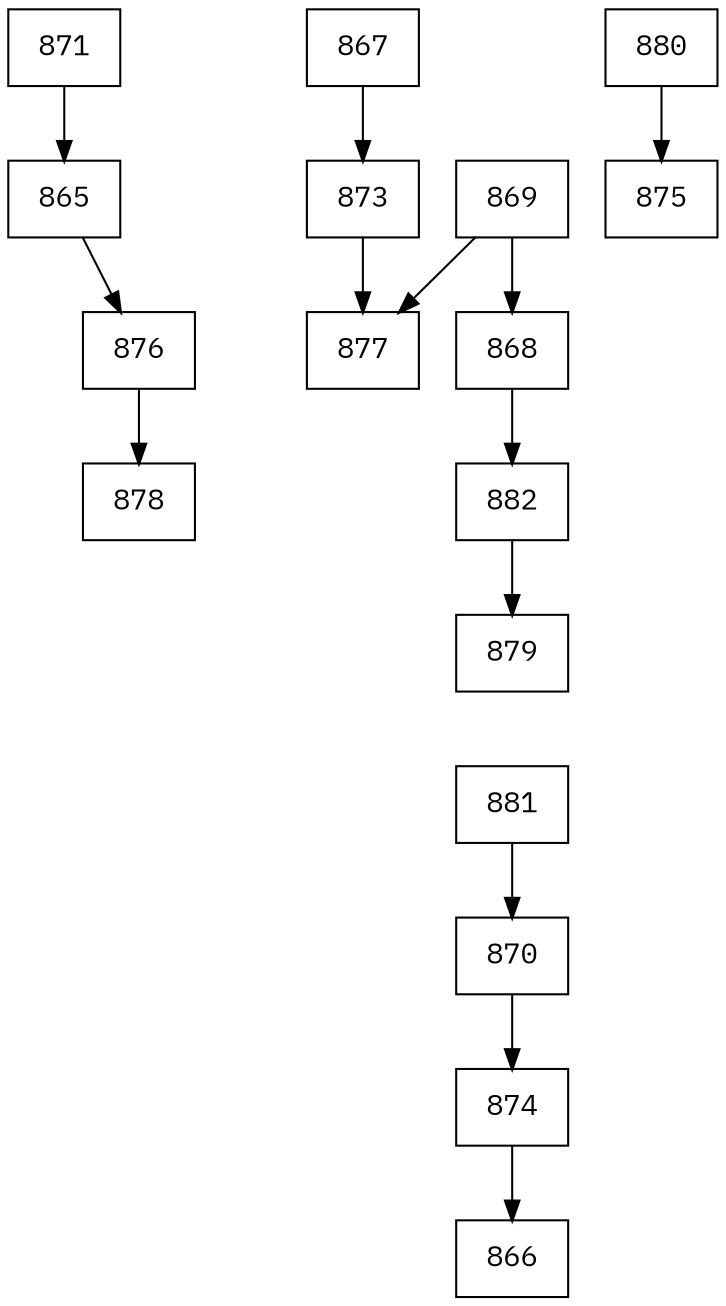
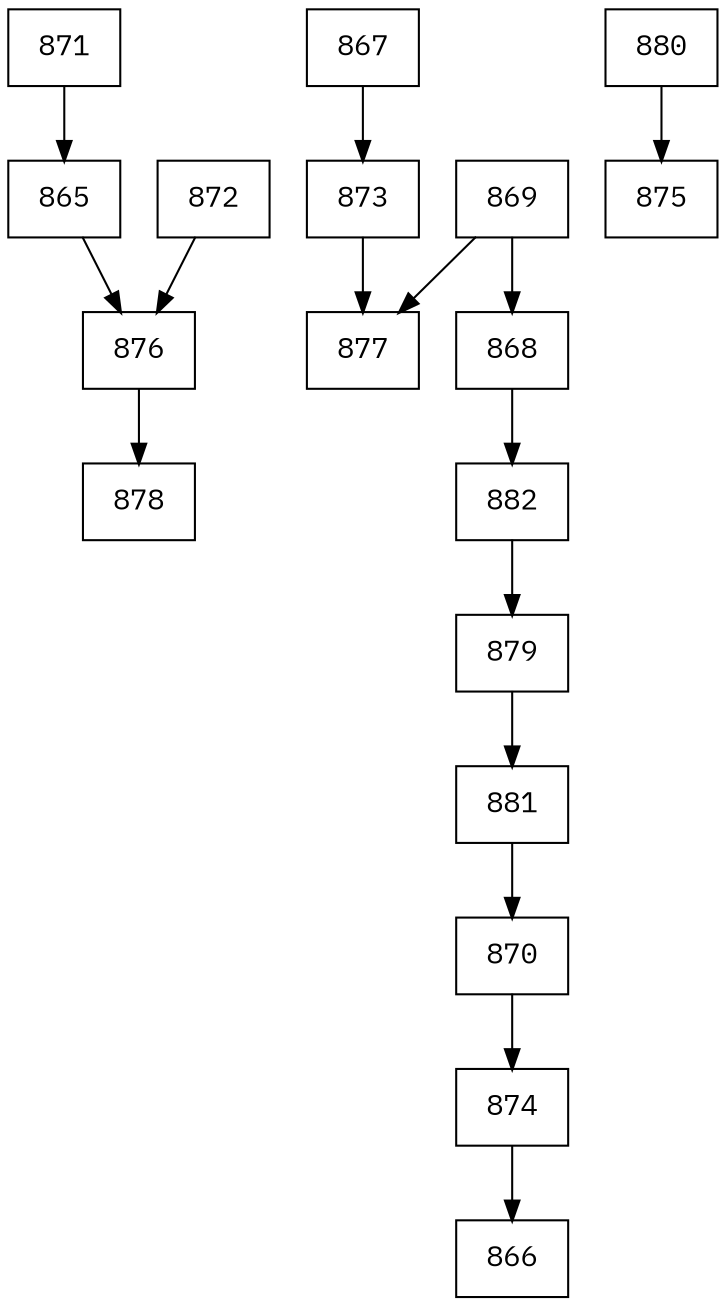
node "872": added
edge "879" -> "881": added
